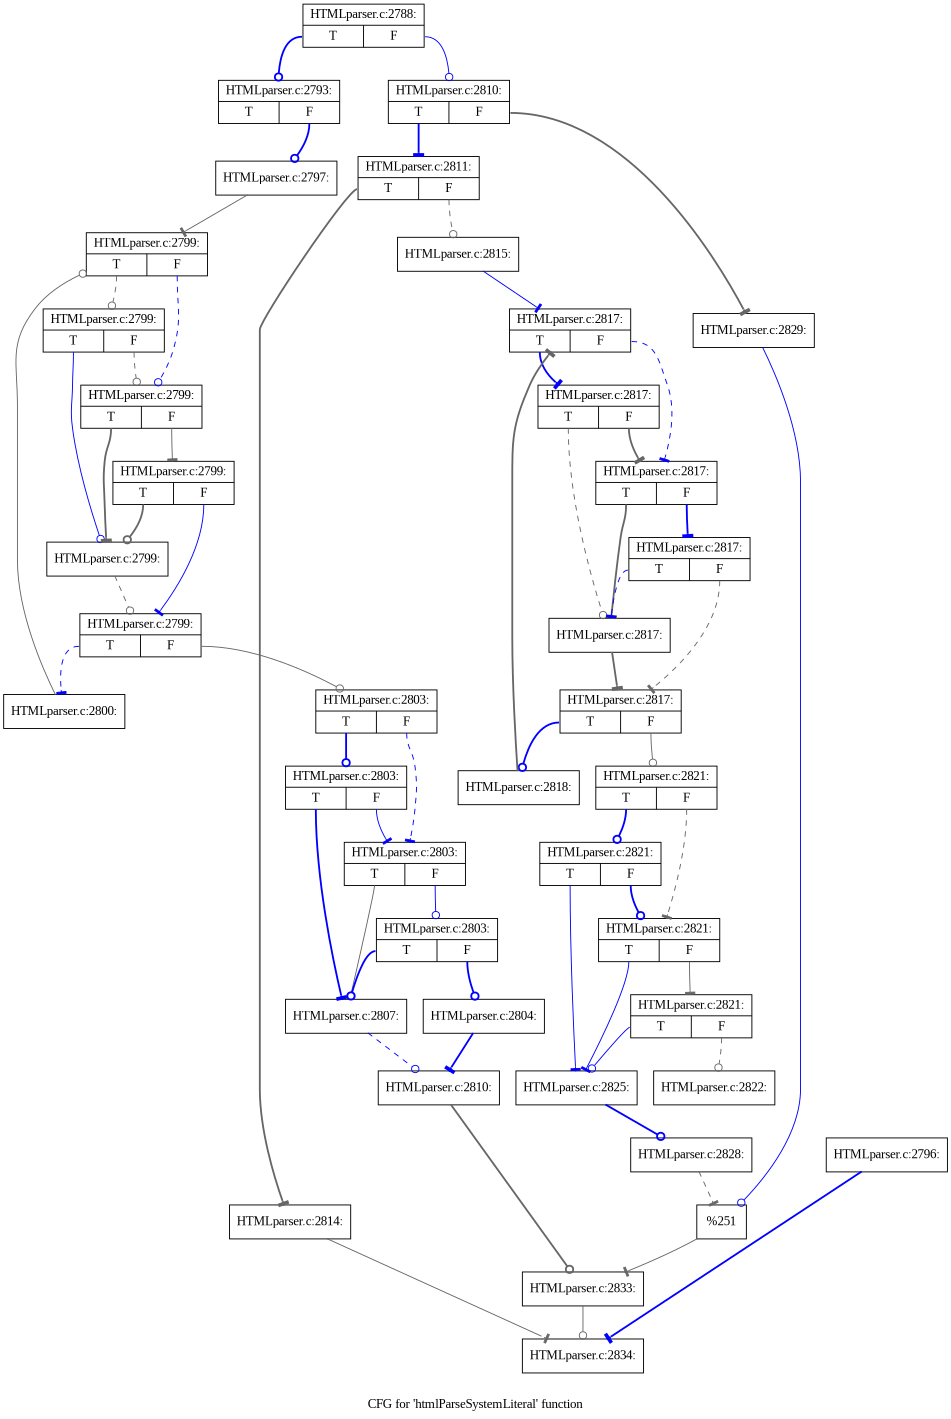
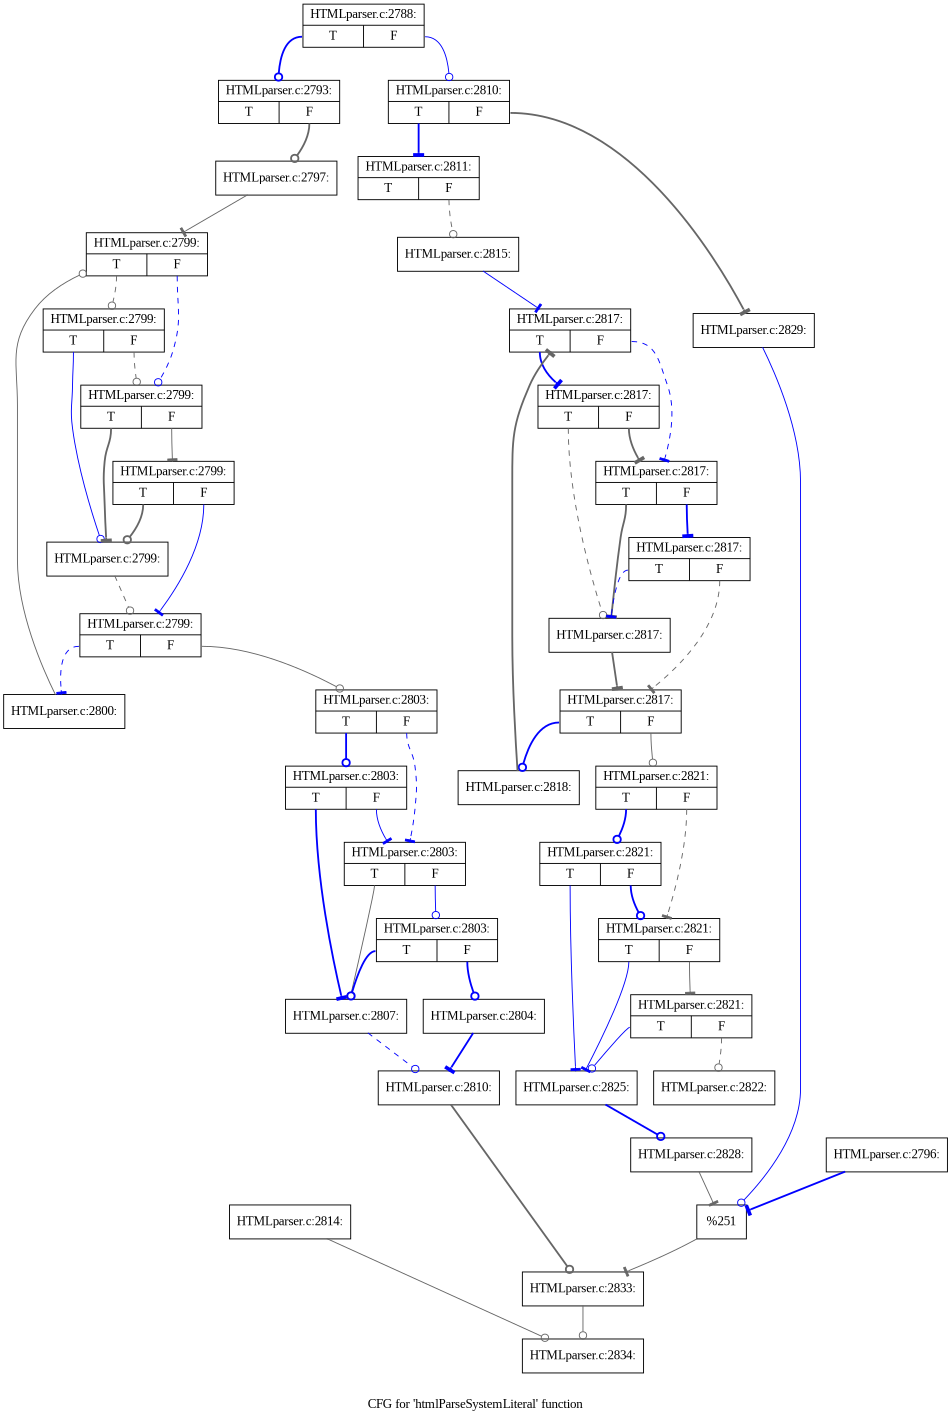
edge "HTMLparser.c:2793:" -> "HTMLparser.c:2797:": color blue -> gray40
edge "HTMLparser.c:2811:" -> "HTMLparser.c:2814:": removed
edge "HTMLparser.c:2828:" -> "%251": style dashed -> solid
edge "HTMLparser.c:2796:" -> "HTMLparser.c:2834:": now "HTMLparser.c:2796:" -> "%251"
edge "HTMLparser.c:2814:" -> "HTMLparser.c:2834:": arrowhead tee -> odot
